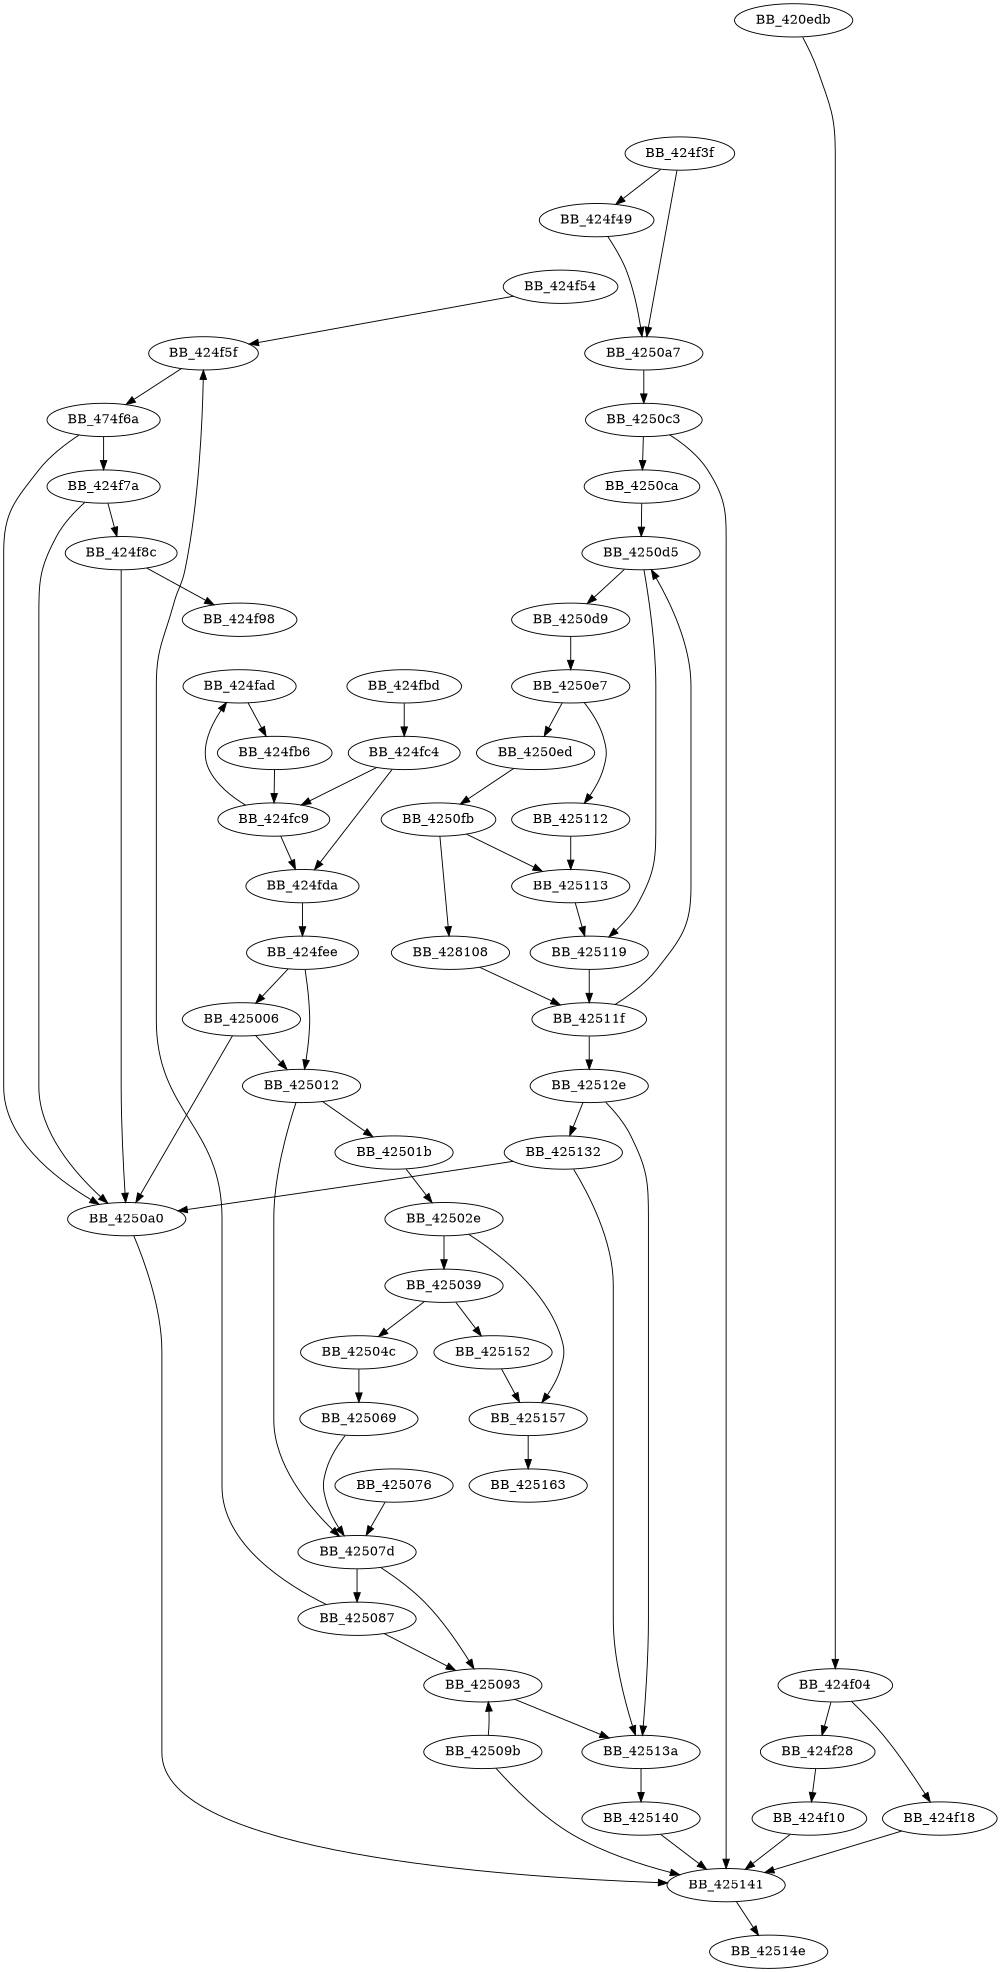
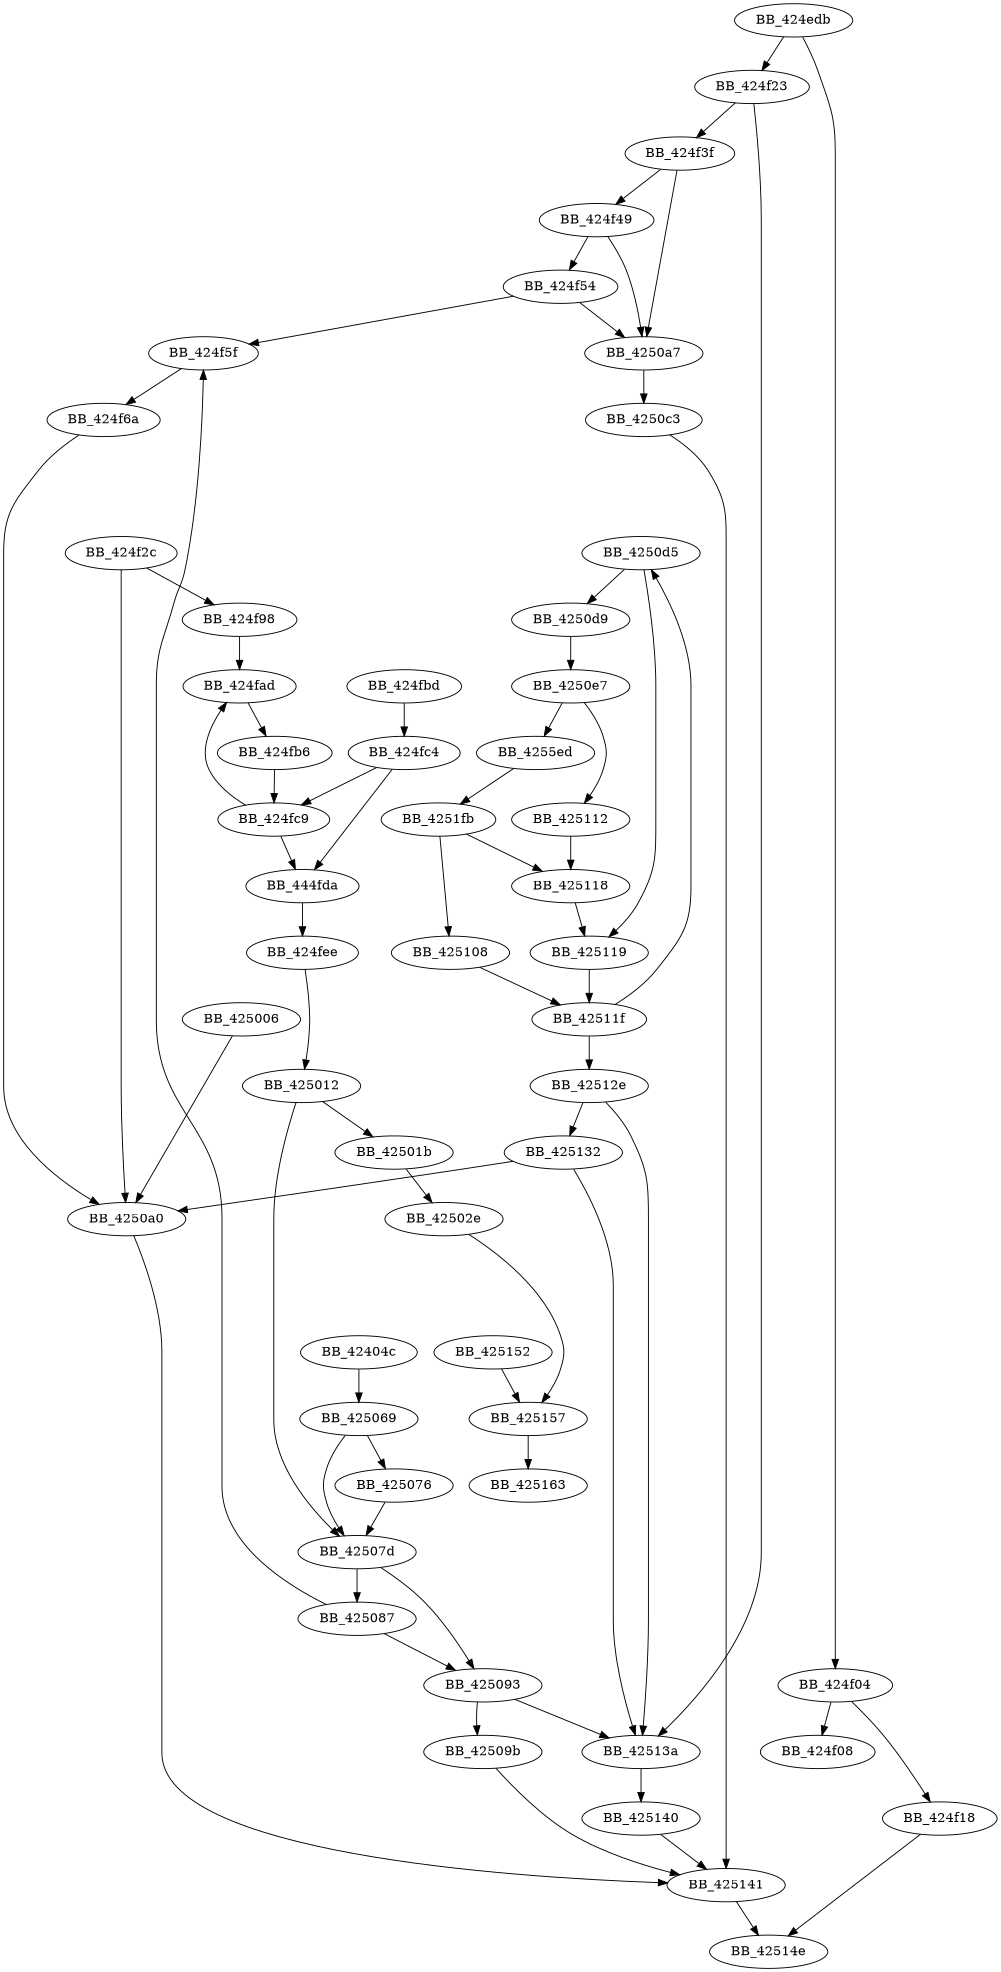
node "BB_420edb": label "BB_420edb" -> "BB_424edb"
node "BB_424f23": added
edge "BB_424f49" -> "BB_424f54": added
edge "BB_424f54" -> "BB_4250a7": added
node "BB_474f6a": label "BB_474f6a" -> "BB_424f6a"
node "BB_424f7a": removed
node "BB_4250ca": removed
node "BB_424f8c": label "BB_424f8c" -> "BB_424f2c"
edge "BB_424f98" -> "BB_424fad": added
node "BB_4250ed": label "BB_4250ed" -> "BB_4255ed"
node "BB_4250fb": label "BB_4250fb" -> "BB_4251fb"
node "BB_424fda": label "BB_424fda" -> "BB_444fda"
node "BB_425113": label "BB_425113" -> "BB_425118"
node "BB_428108": label "BB_428108" -> "BB_425108"
edge "BB_424fee" -> "BB_425006": removed
edge "BB_425006" -> "BB_425012": removed
node "BB_425039": removed
node "BB_42504c": label "BB_42504c" -> "BB_42404c"
edge "BB_425069" -> "BB_425076": added
edge "BB_42509b" -> "BB_425093": reversed
node "BB_424f28": label "BB_424f28" -> "BB_424f08"
node "BB_424f10": removed
edge "BB_424f18" -> "BB_425141": now "BB_424f18" -> "BB_42514e"
